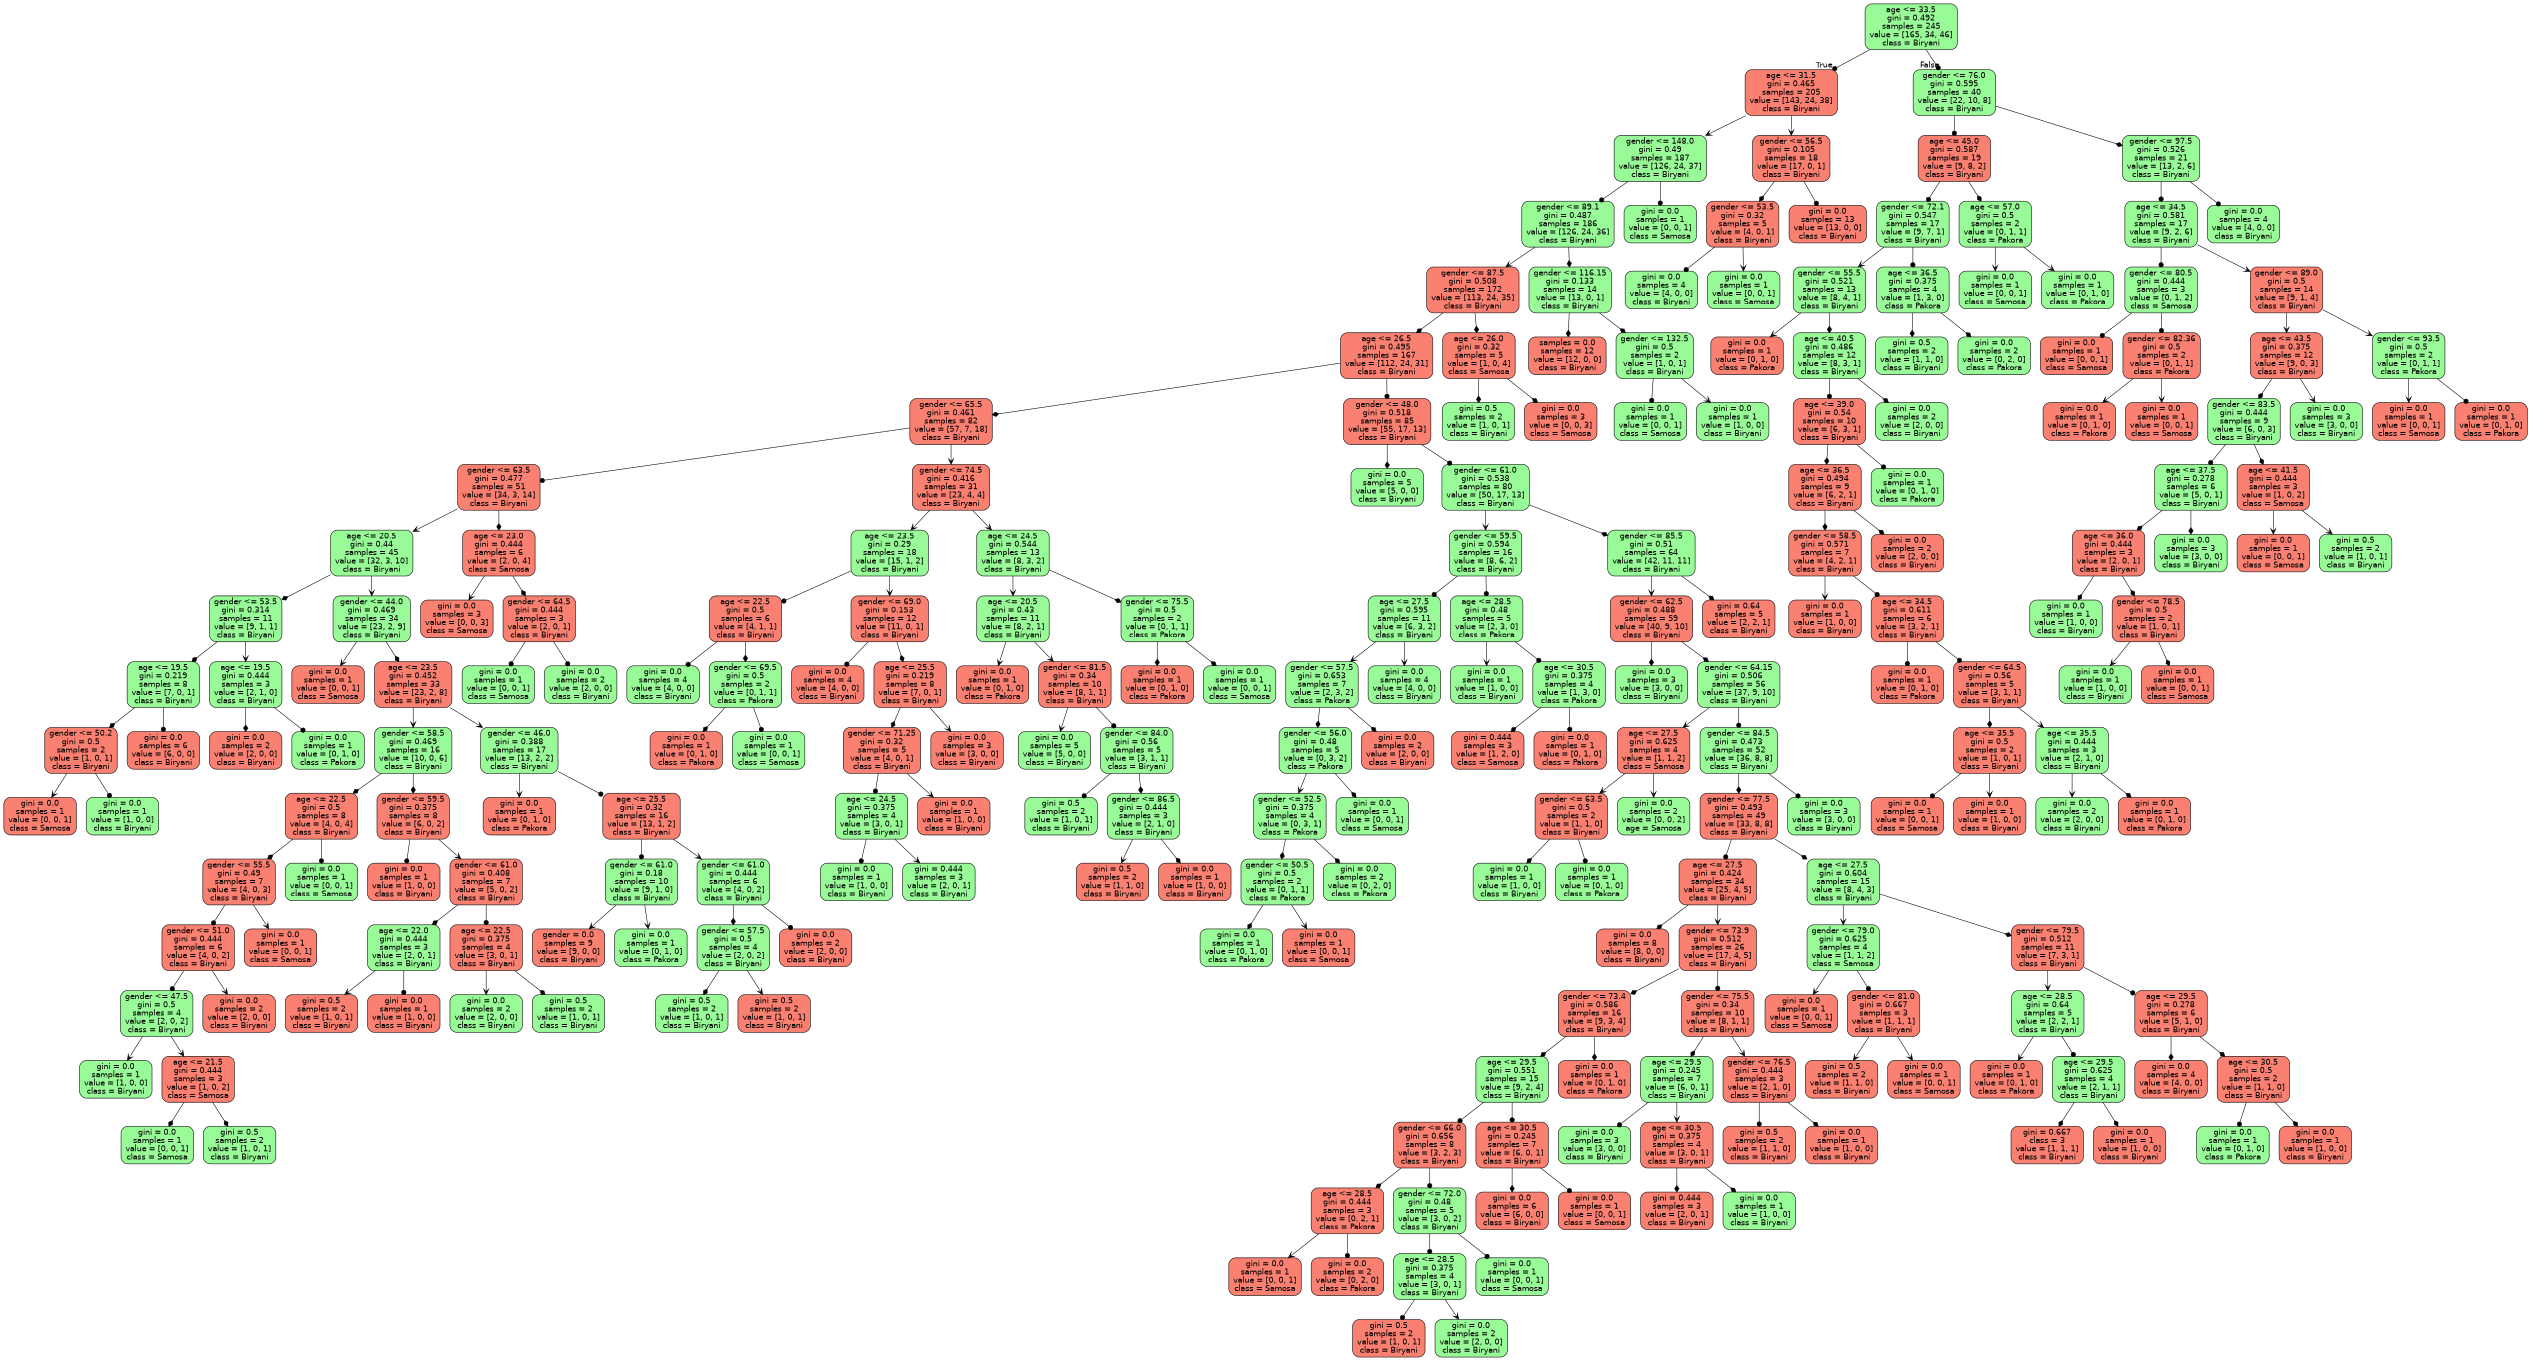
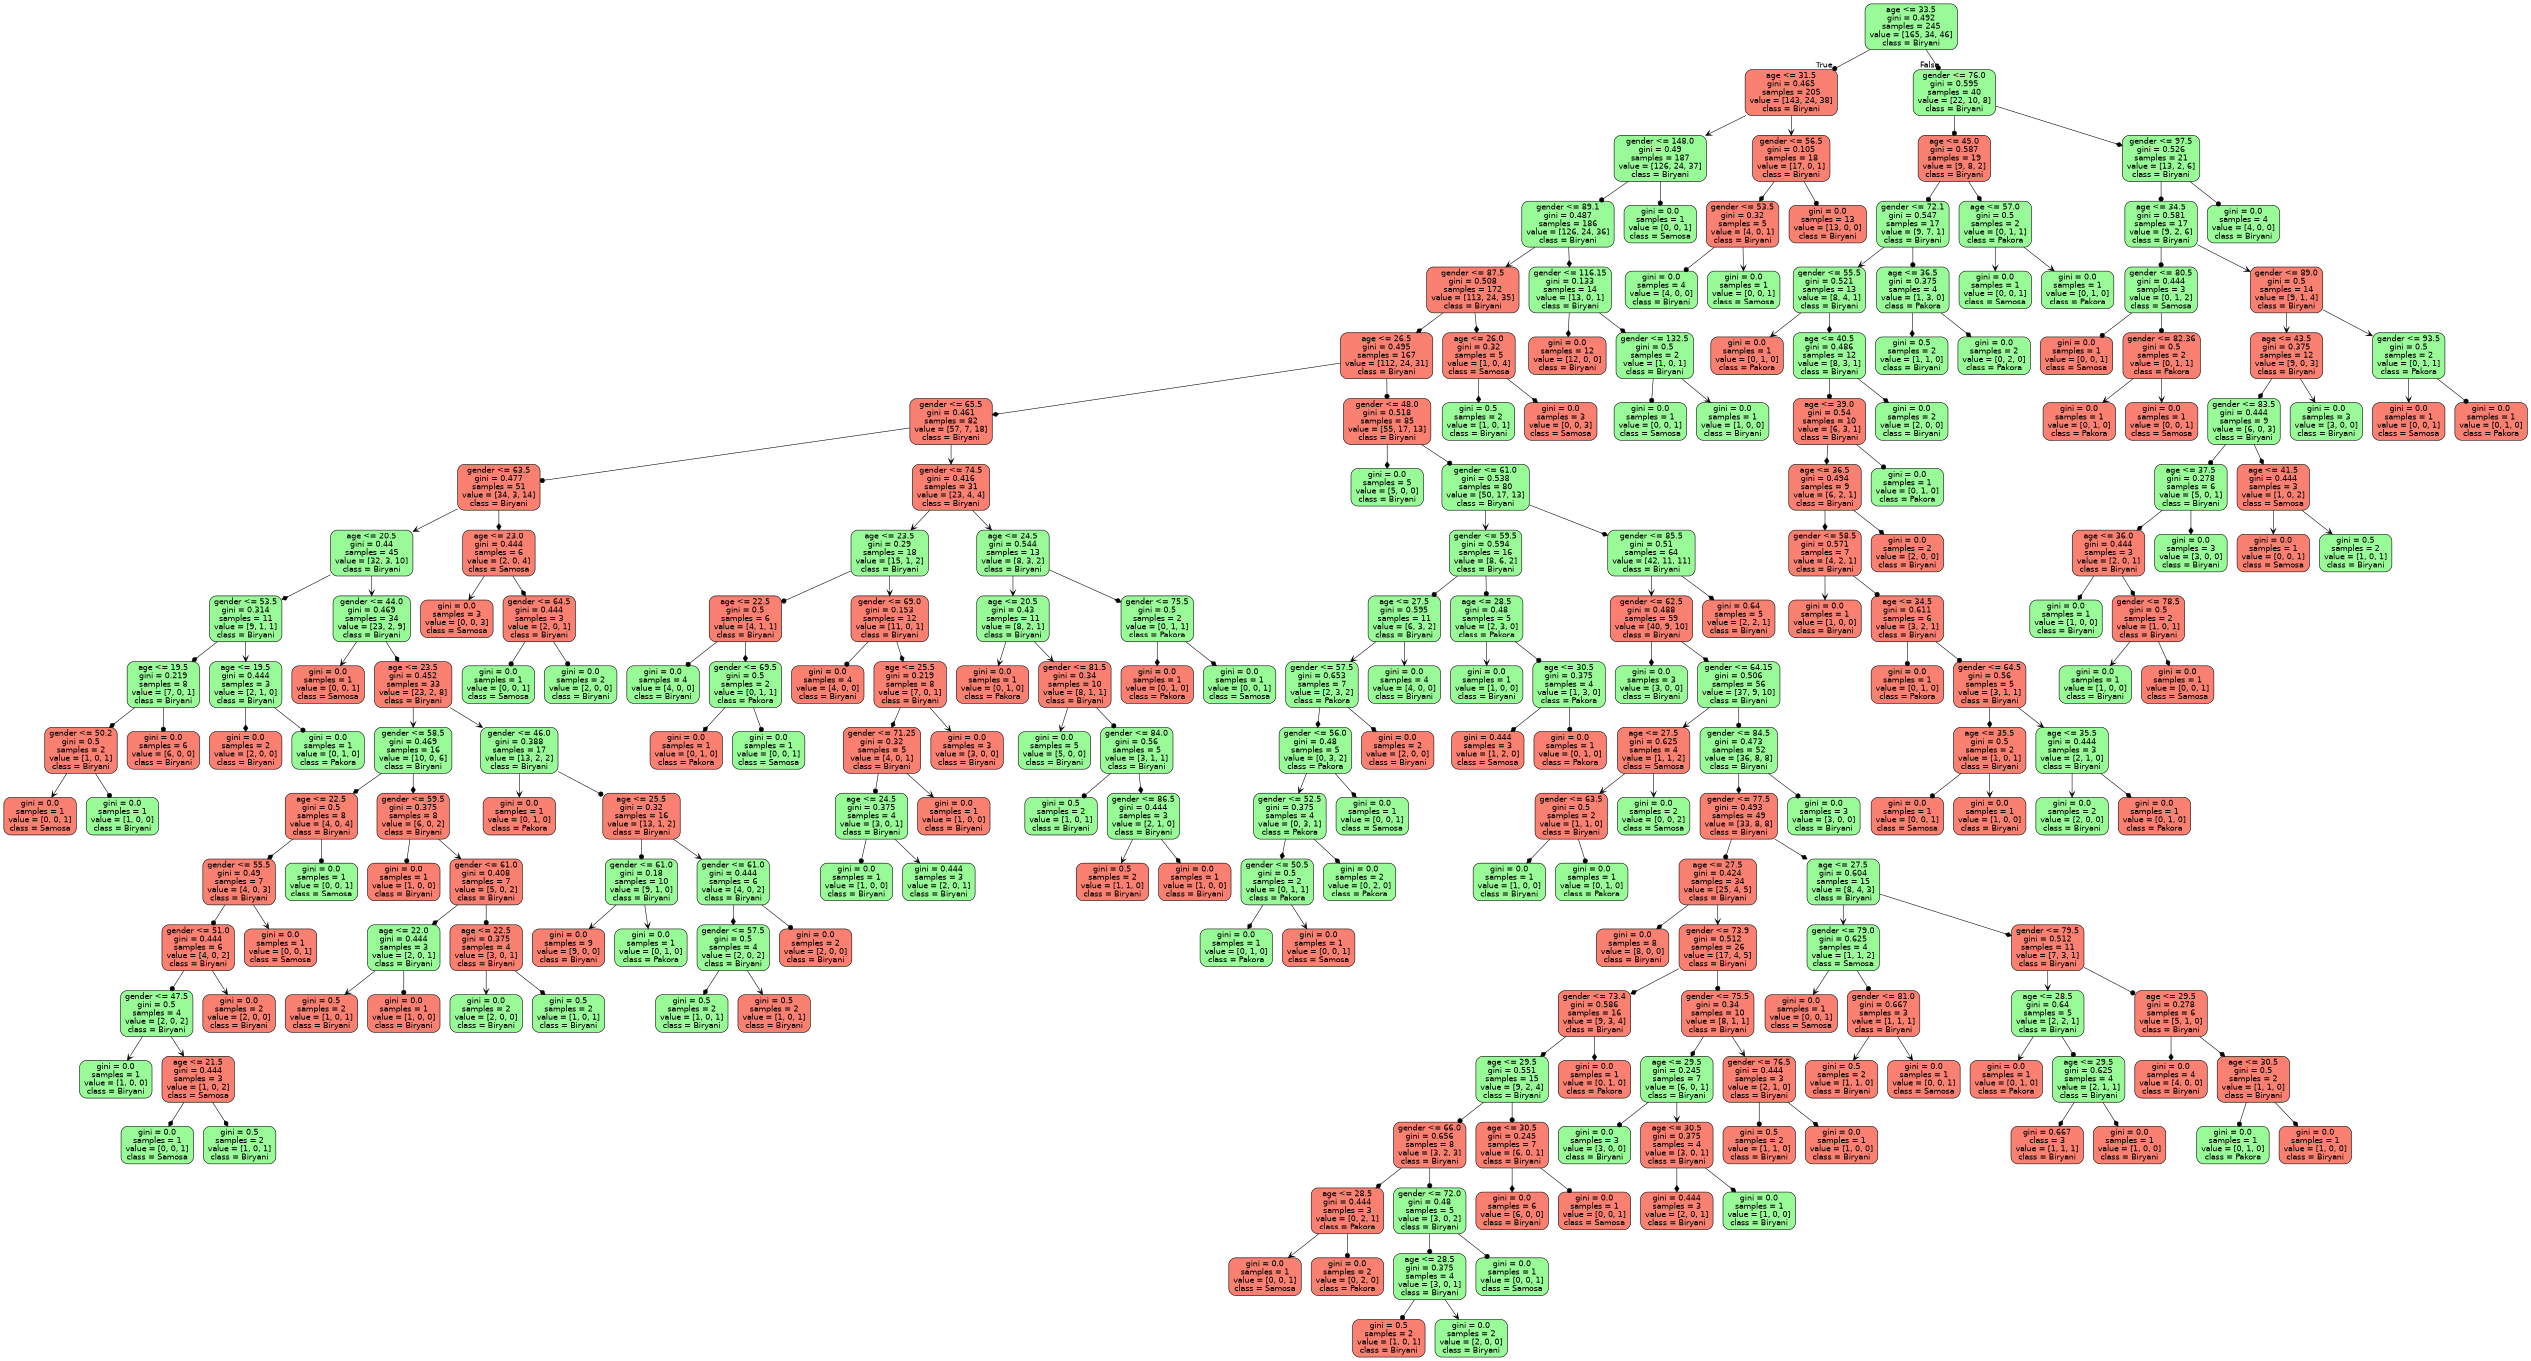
node "samples = 0.0 samples = 12 value = [12, 0, 0] class = Biryani": label "samples = 0.0 samples = 12 value = [12, 0, 0] class = Biryani" -> "gini = 0.0 samples = 12 value = [12, 0, 0] class = Biryani"
node "gini = 0.0 samples = 2 value = [0, 0, 2] age = Samosa": label "gini = 0.0 samples = 2 value = [0, 0, 2] age = Samosa" -> "gini = 0.0 samples = 2 value = [0, 0, 2] class = Samosa"
node "gender = 0.0 samples = 9 value = [9, 0, 0] class = Biryani": label "gender = 0.0 samples = 9 value = [9, 0, 0] class = Biryani" -> "gini = 0.0 samples = 9 value = [9, 0, 0] class = Biryani"
